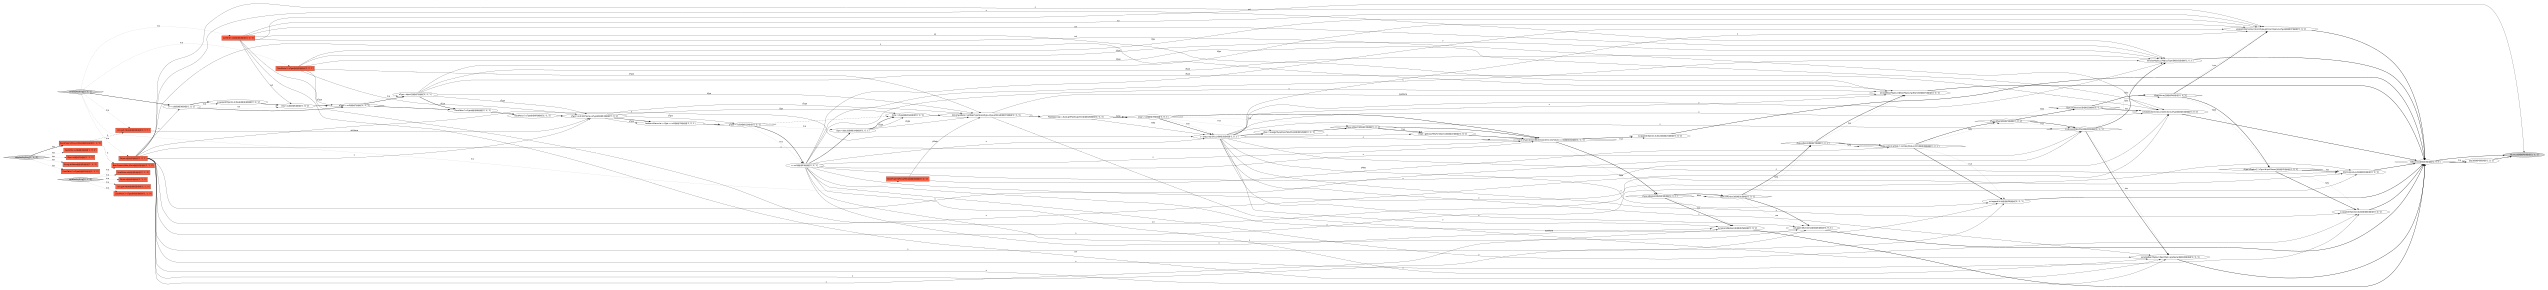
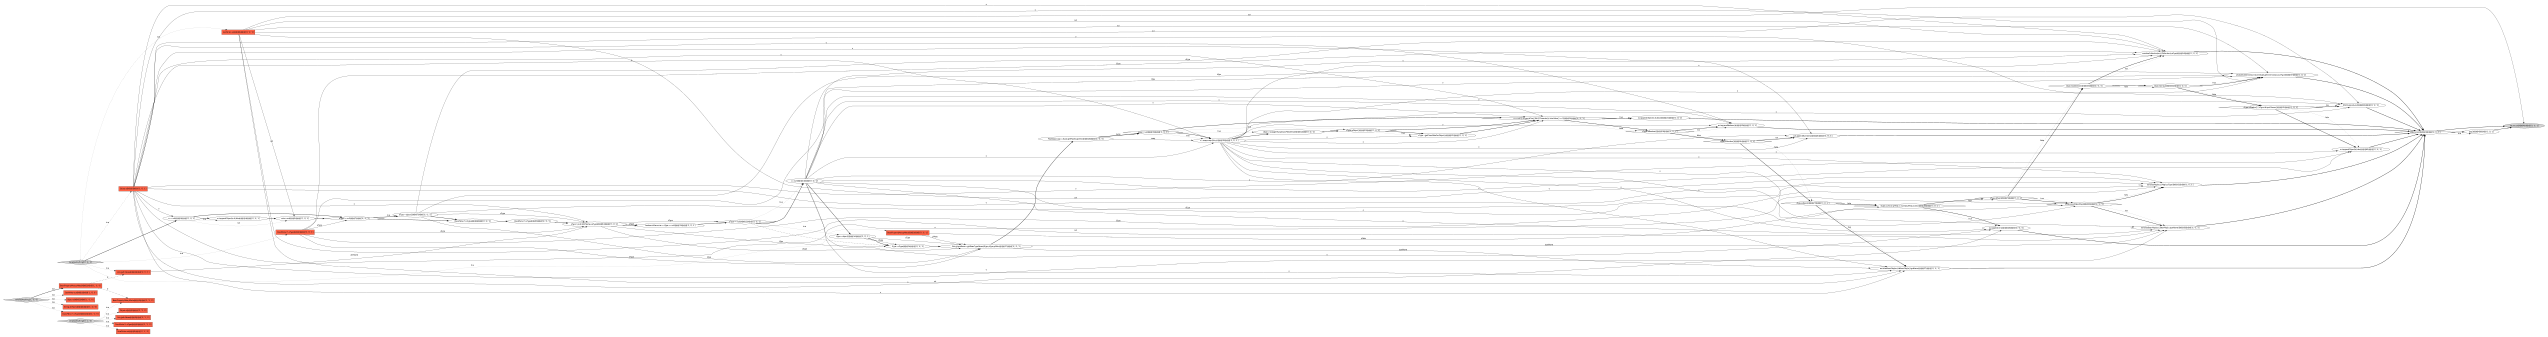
edge "o = null@@@13@@@['0', '0', '1']" -> "serializeMap(out,(Map)o,eType)@@@31@@@['0', '0', '1']": removed, label "o"
